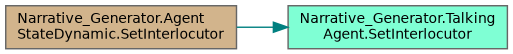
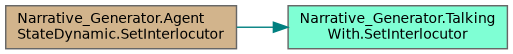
node "Narrative_Generator.Talking Agent.SetInterlocutor": label "Narrative_Generator.Talking Agent.SetInterlocutor" -> "Narrative_Generator.Talking With.SetInterlocutor"
